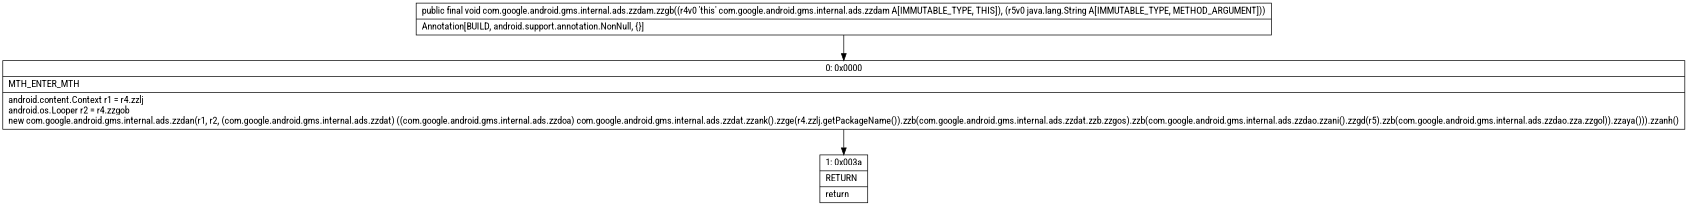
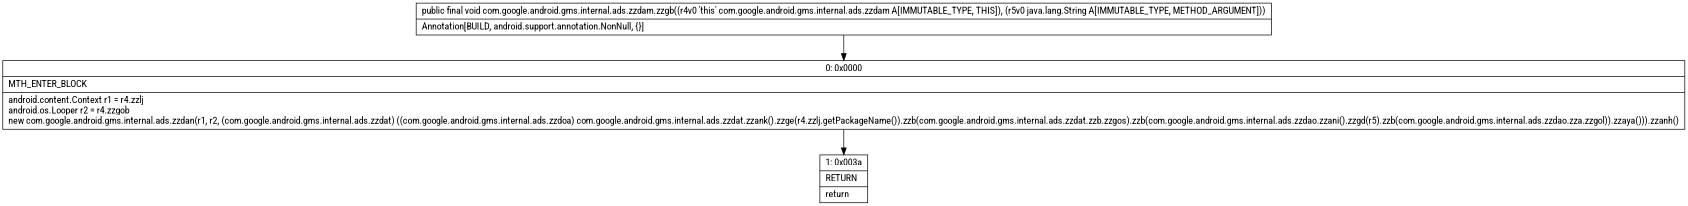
node "0: 0x0000": text "MTH_ENTER_MTH" -> "MTH_ENTER_BLOCK"
